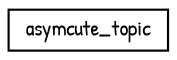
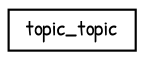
node "asymcute_topic": label "asymcute_topic" -> "topic_topic"
